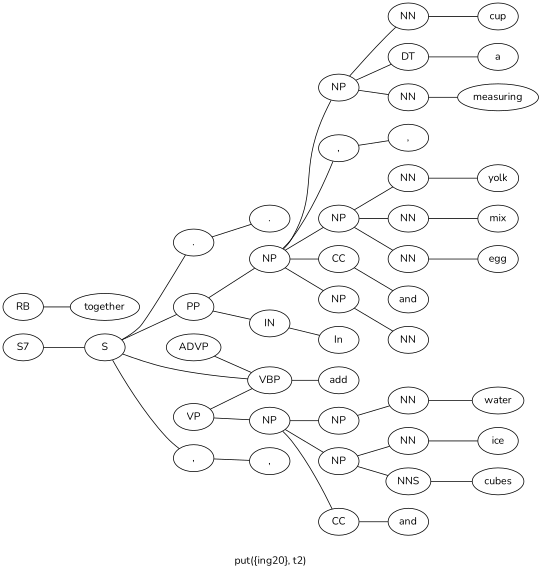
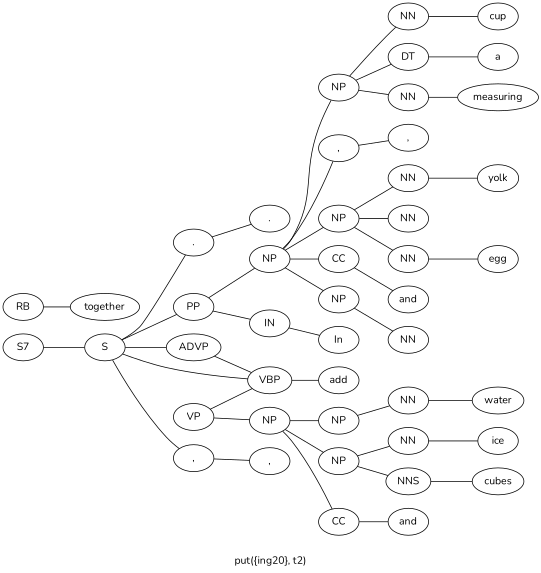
node "mix": removed
edge "S" -- "ADVP": added
